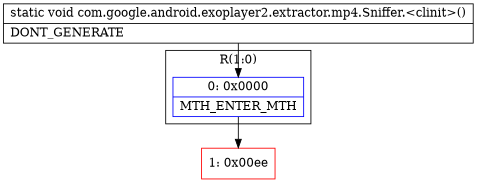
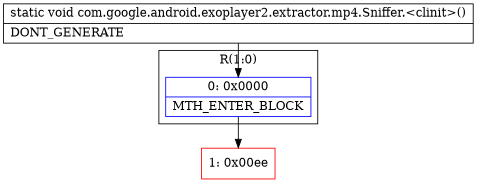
node "0: 0x0000": text "MTH_ENTER_MTH" -> "MTH_ENTER_BLOCK"
